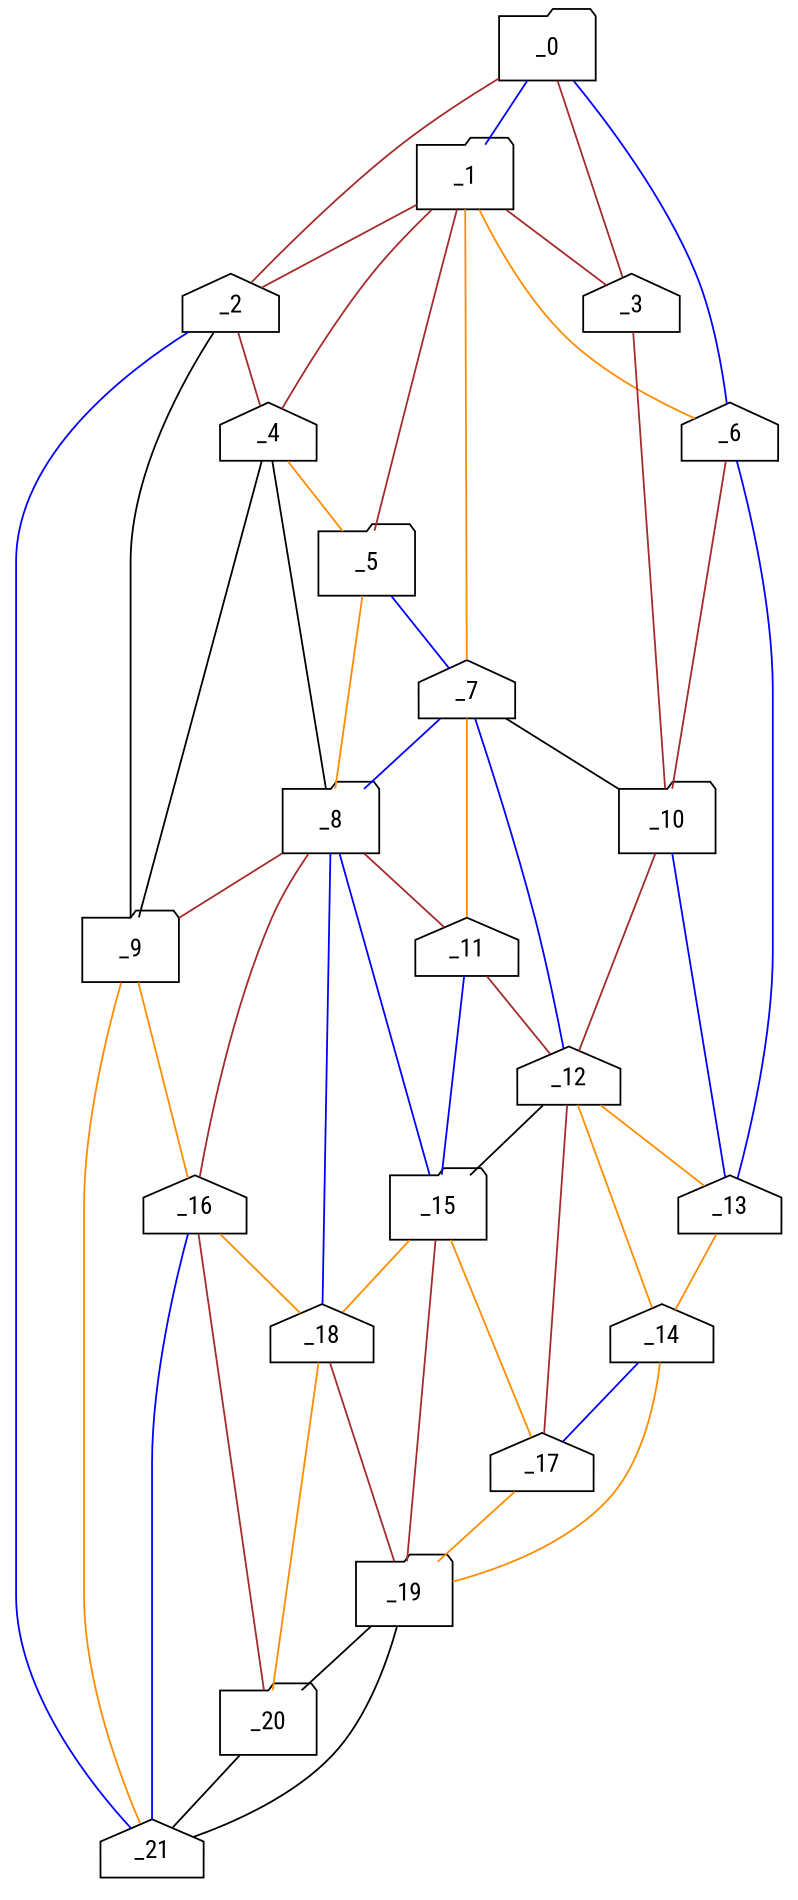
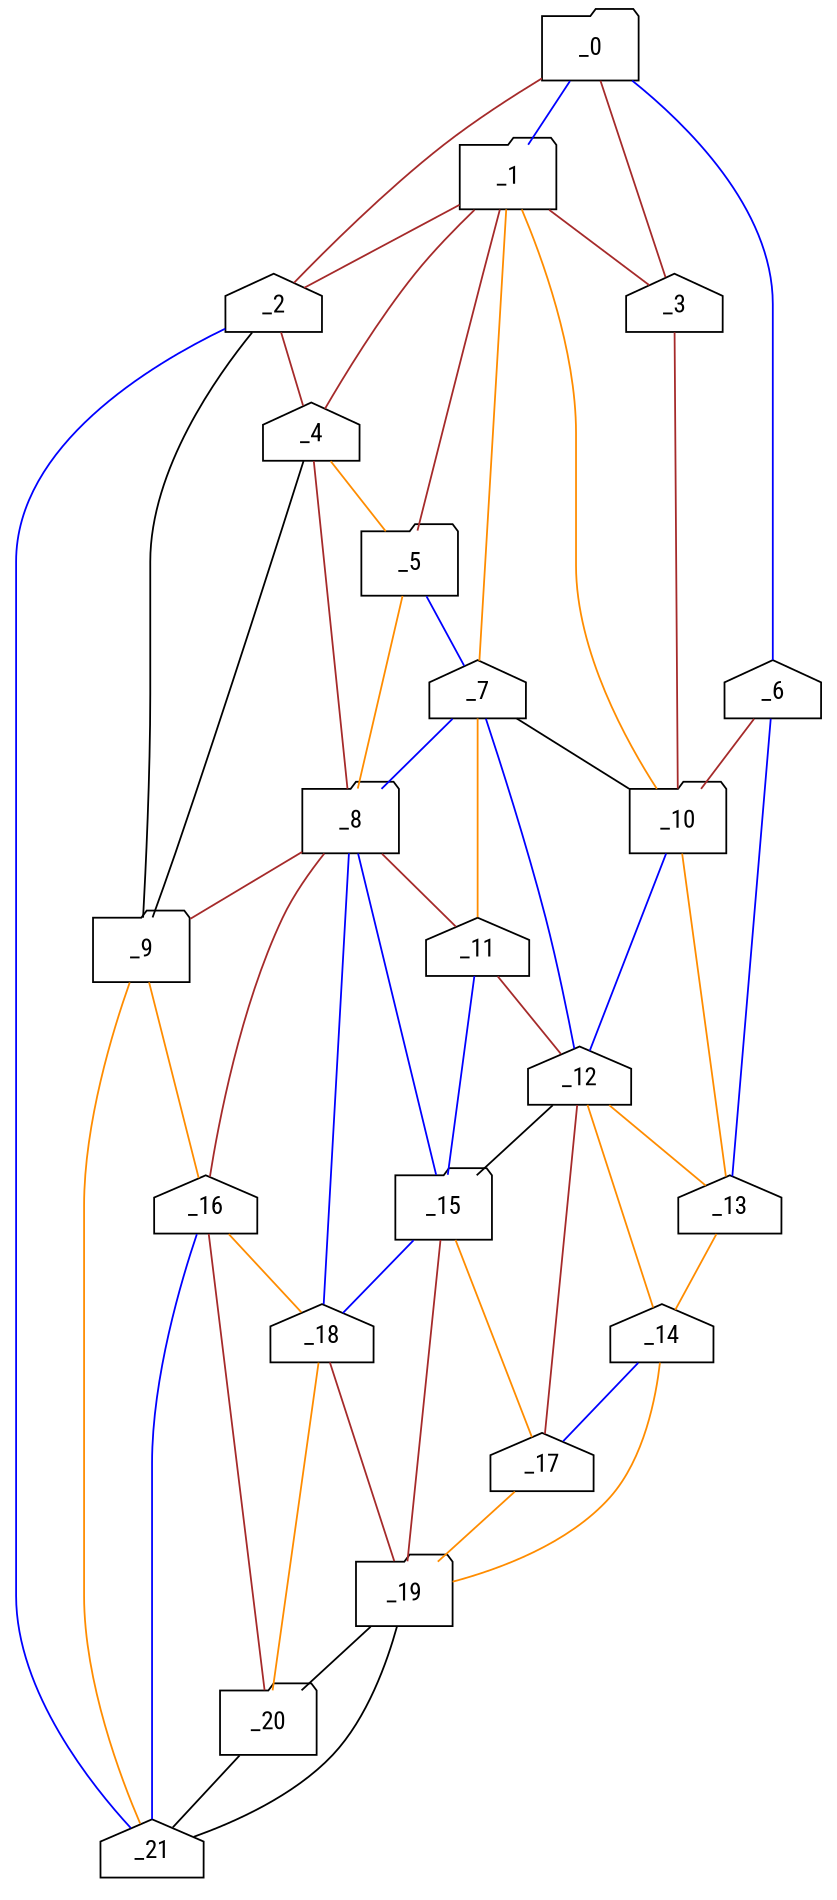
edge "_1" -- "_6": now "_1" -- "_10"
edge "_4" -- "_8": color black -> brown
edge "_10" -- "_12": color brown -> blue
edge "_10" -- "_13": color blue -> darkorange
edge "_15" -- "_18": color darkorange -> blue
